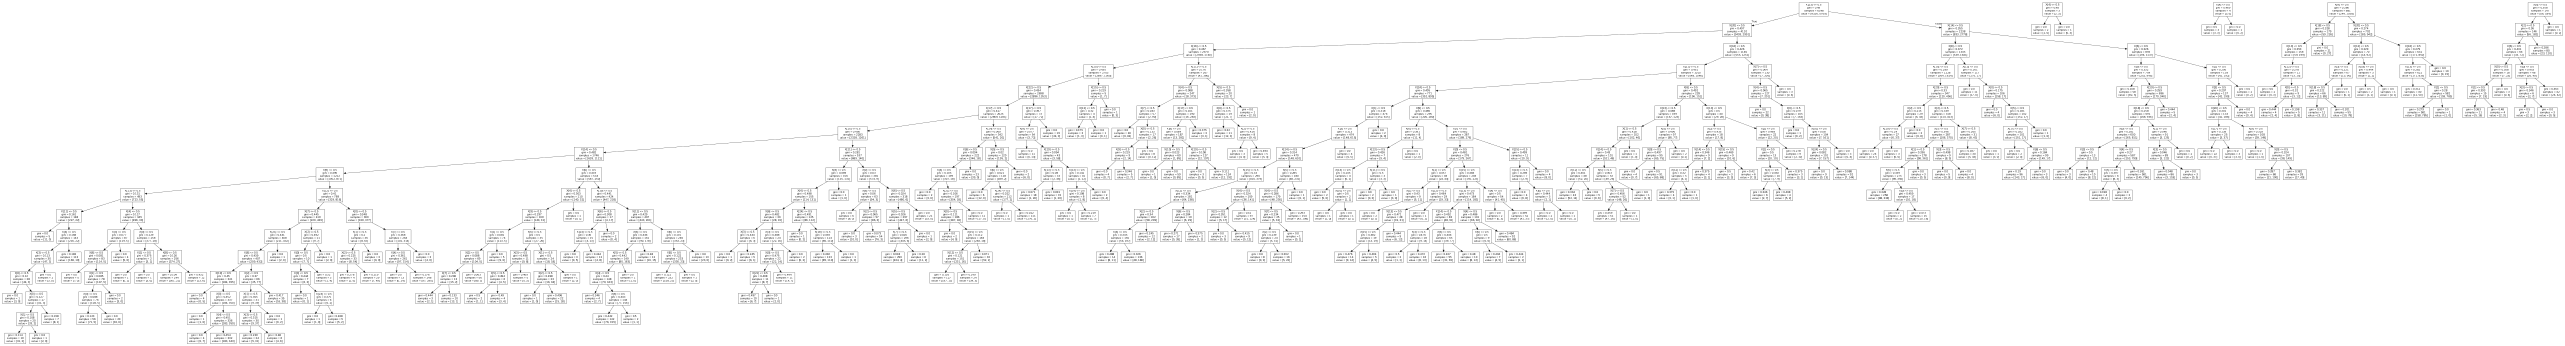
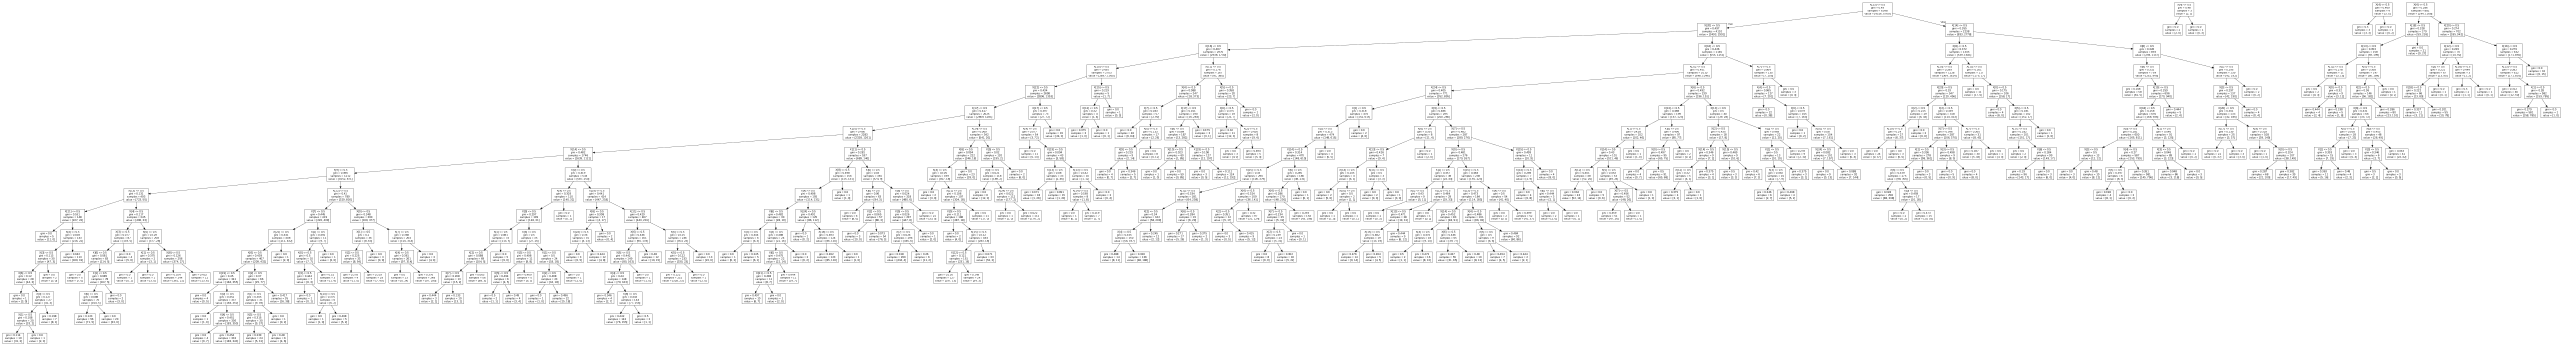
edge "X[13] <= 0.5 gini = 0.353 samples = 158 value = [59, 199]" -> "X[5] <= 0.5 gini = 0.358 samples = 147 value = [56, 184]": added
